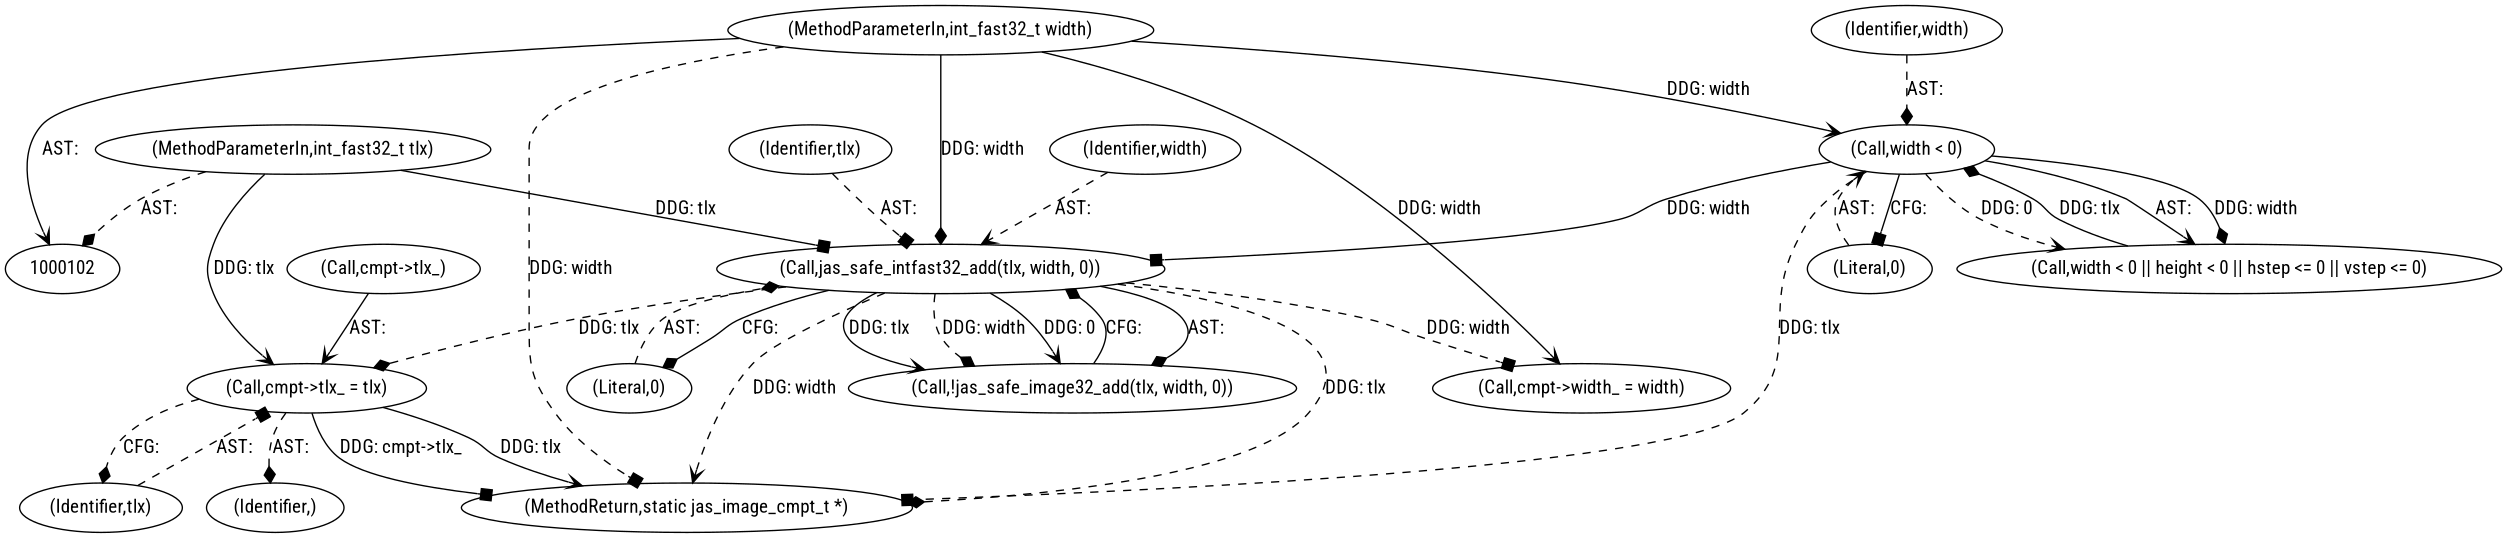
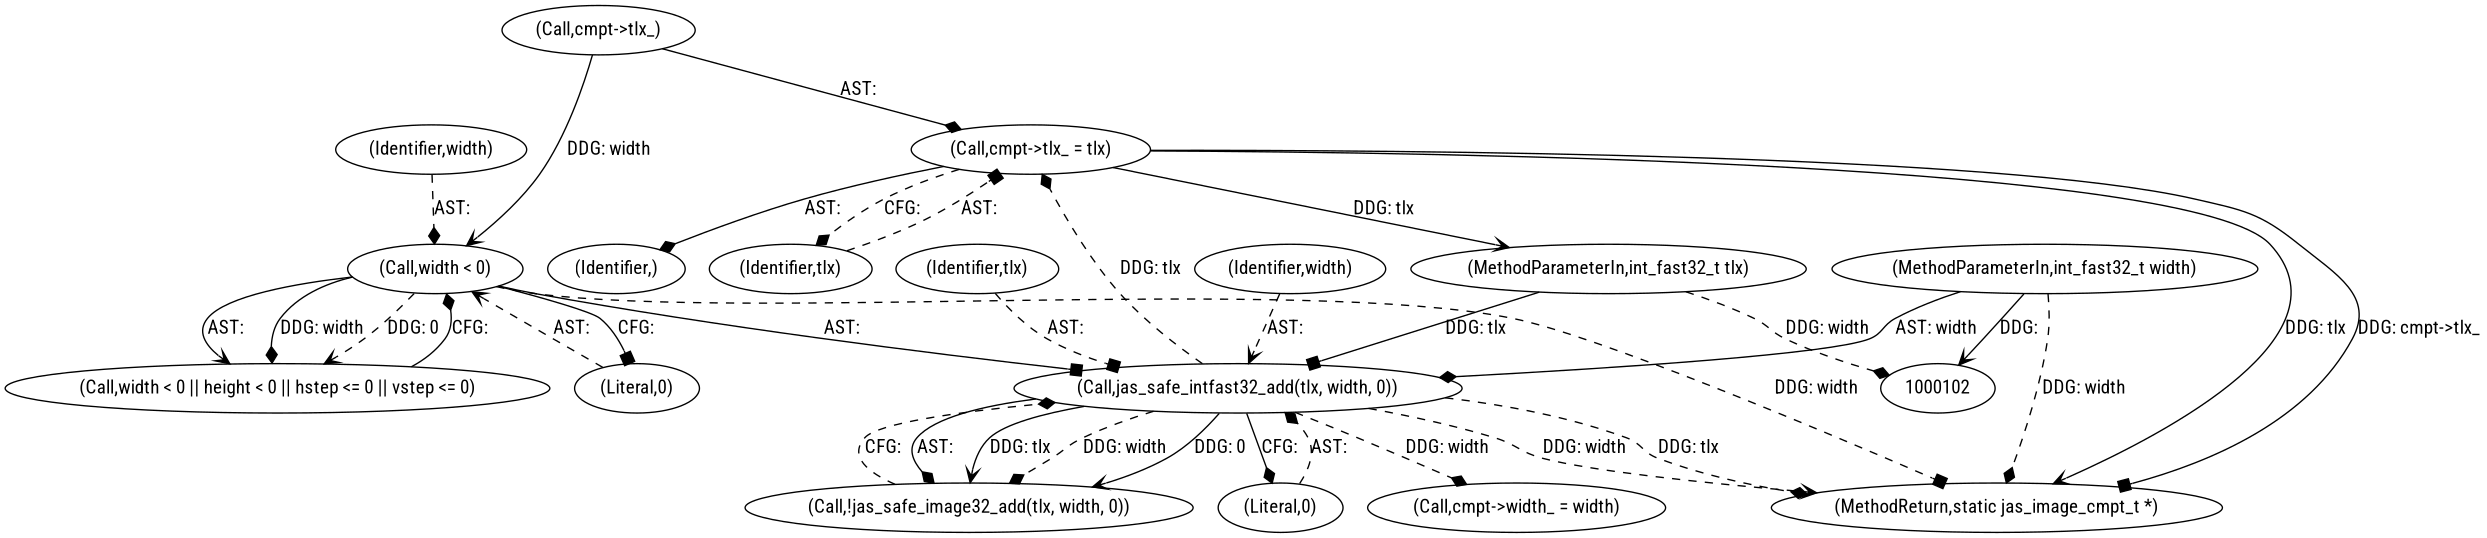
edge "(MethodParameterIn,int_fast32_t width)" -> "(Call,width < 0)": now "(Call,cmpt->tlx_)" -> "(Call,width < 0)"
edge "(MethodParameterIn,int_fast32_t width)" -> "1000102": label "AST: " -> "DDG: "
edge "(MethodParameterIn,int_fast32_t width)" -> "(Call,jas_safe_intfast32_add(tlx, width, 0))": label "DDG: width" -> "AST: width"
edge "(MethodParameterIn,int_fast32_t width)" -> "(Call,cmpt->width_ = width)": removed, label "DDG: width"
edge "(MethodParameterIn,int_fast32_t width)" -> "(MethodReturn,static jas_image_cmpt_t *)": arrowhead box -> diamond
edge "(MethodParameterIn,int_fast32_t tlx)" -> "1000102": label "AST: " -> "DDG: width"
edge "(Call,width < 0)" -> "(Call,jas_safe_intfast32_add(tlx, width, 0))": label "DDG: width" -> "AST: "
edge "(Call,width < 0 || height < 0 || hstep <= 0 || vstep <= 0)" -> "(Call,width < 0)": label "DDG: tlx" -> "CFG: "
edge "(MethodParameterIn,int_fast32_t tlx)" -> "(Call,cmpt->tlx_ = tlx)": reversed
edge "(Call,jas_safe_intfast32_add(tlx, width, 0))" -> "(Call,cmpt->width_ = width)": arrowhead box -> diamond
edge "(Call,cmpt->tlx_)" -> "(Call,cmpt->tlx_ = tlx)": arrowhead vee -> diamond
edge "(Call,!jas_safe_image32_add(tlx, width, 0))" -> "(Call,jas_safe_intfast32_add(tlx, width, 0))": style solid -> dashed
edge "(Call,width < 0)" -> "(MethodReturn,static jas_image_cmpt_t *)": label "DDG: tlx" -> "DDG: width"
edge "(Call,cmpt->tlx_ = tlx)" -> "(Identifier,)": style dashed -> solid
